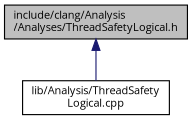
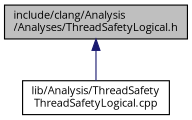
node "lib/Analysis/ThreadSafety Logical.cpp": label "lib/Analysis/ThreadSafety Logical.cpp" -> "lib/Analysis/ThreadSafety ThreadSafetyLogical.cpp"
